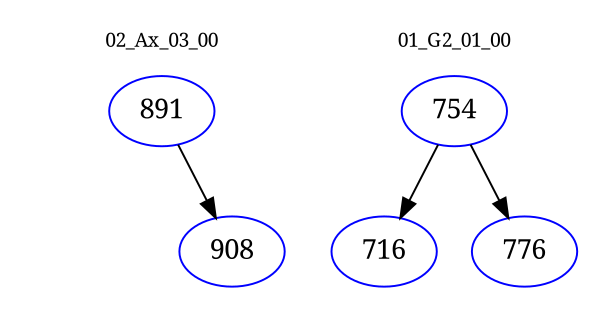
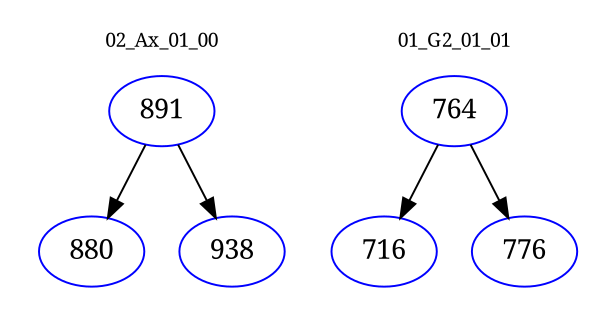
cluster "02_Ax_03_00": label "02_Ax_03_00" -> "02_Ax_01_00"
cluster "01_G2_01_00": label "01_G2_01_00" -> "01_G2_01_01"
node "754": label "754" -> "764"
node "880": added
node "908": label "908" -> "938"
